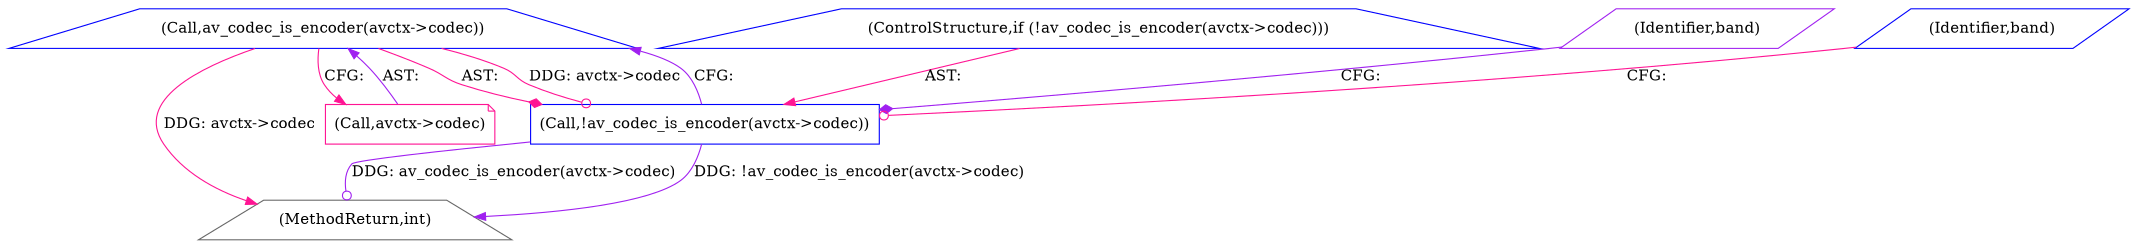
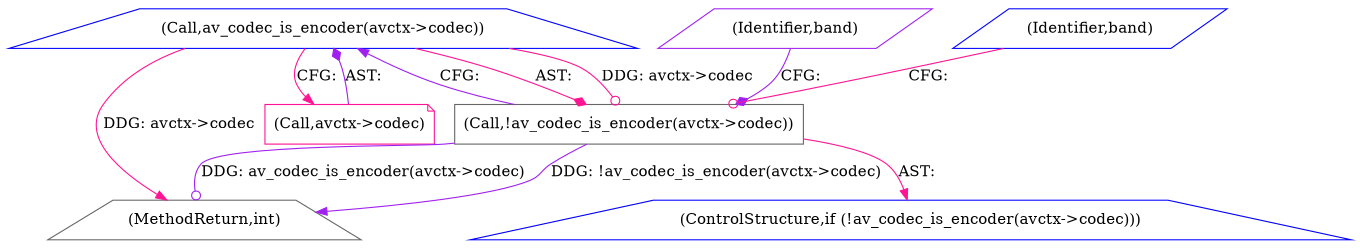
edge "(ControlStructure,if (!av_codec_is_encoder(avctx->codec)))" -> "(Call,!av_codec_is_encoder(avctx->codec))": reversed
edge "(Call,avctx->codec)" -> "(Call,av_codec_is_encoder(avctx->codec))": arrowhead normal -> diamond
node "(Call,!av_codec_is_encoder(avctx->codec))": color blue -> gray40
